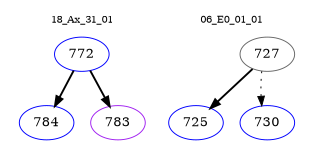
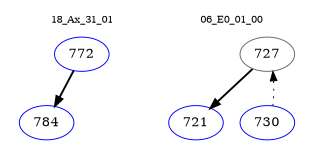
cluster "06_E0_01_01": label "06_E0_01_01" -> "06_E0_01_00"
edge "727" -> "730": reversed
node "783": removed
node "725": label "725" -> "721"
